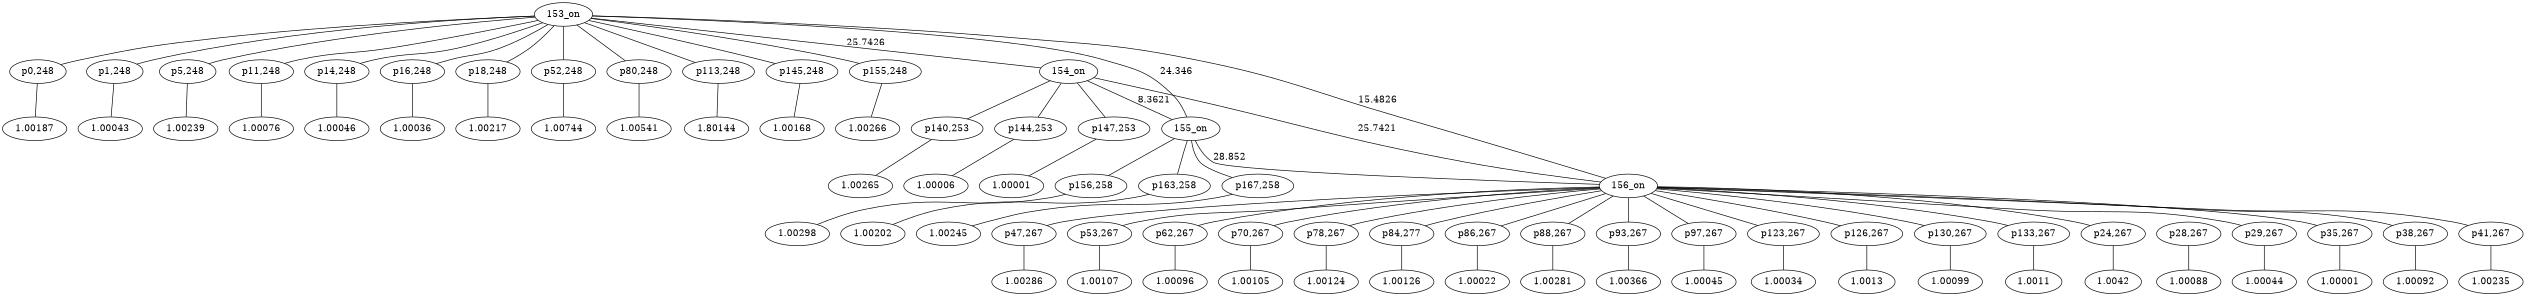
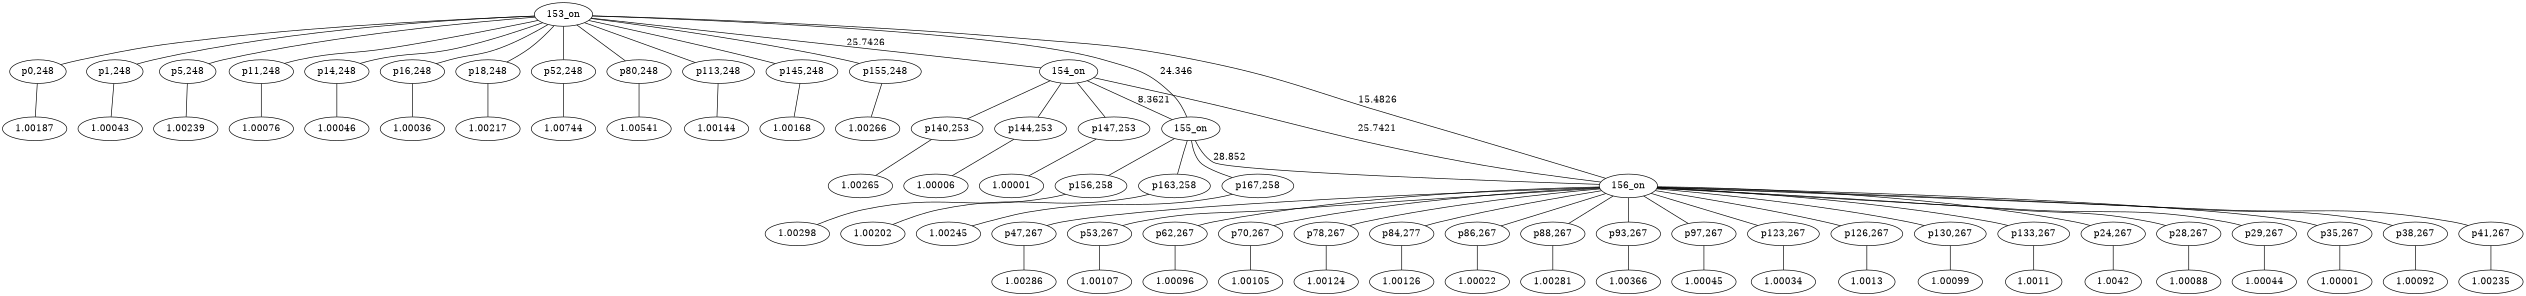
node "1.80144": label "1.80144" -> "1.00144"
edge "156_on" -- "p28,267": added
